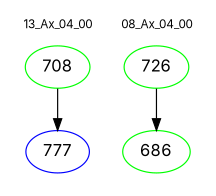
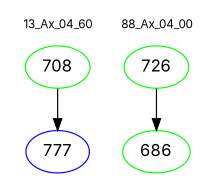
cluster "13_Ax_04_00": label "13_Ax_04_00" -> "13_Ax_04_60"
cluster "08_Ax_04_00": label "08_Ax_04_00" -> "88_Ax_04_00"
